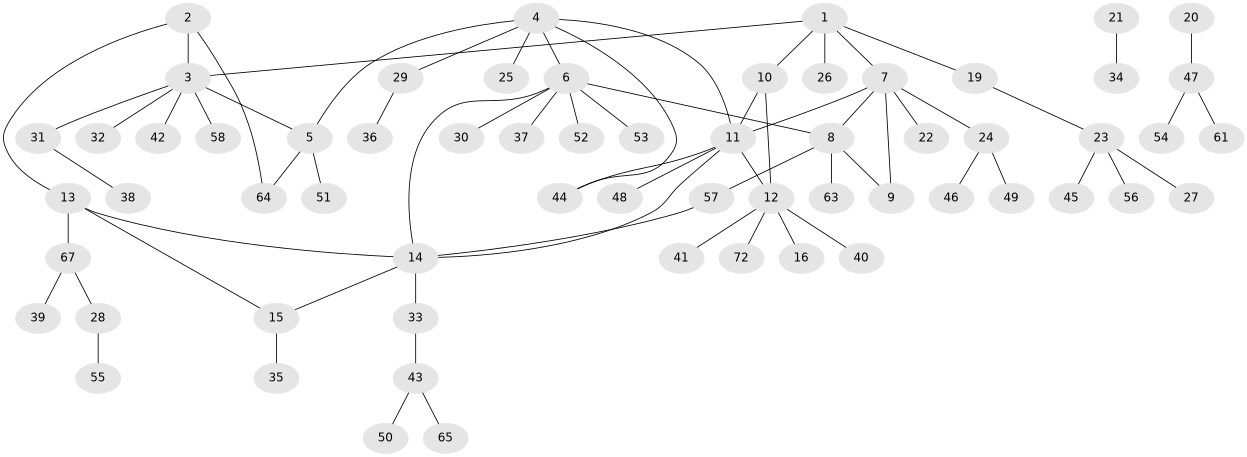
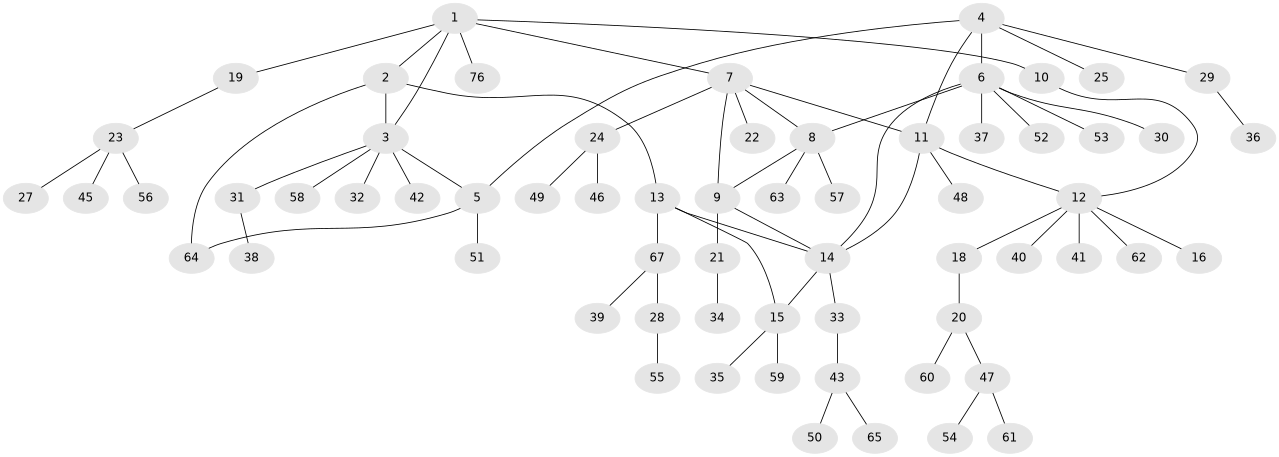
edge "1" -- "2": added
node "26": label "26" -> "76"
edge "10" -- "11": removed
node "44": removed
edge "9" -- "21": added
edge "57" -- "14": now "9" -- "14"
node "72": label "72" -> "62"
node "18": added
node "59": added
node "60": added
